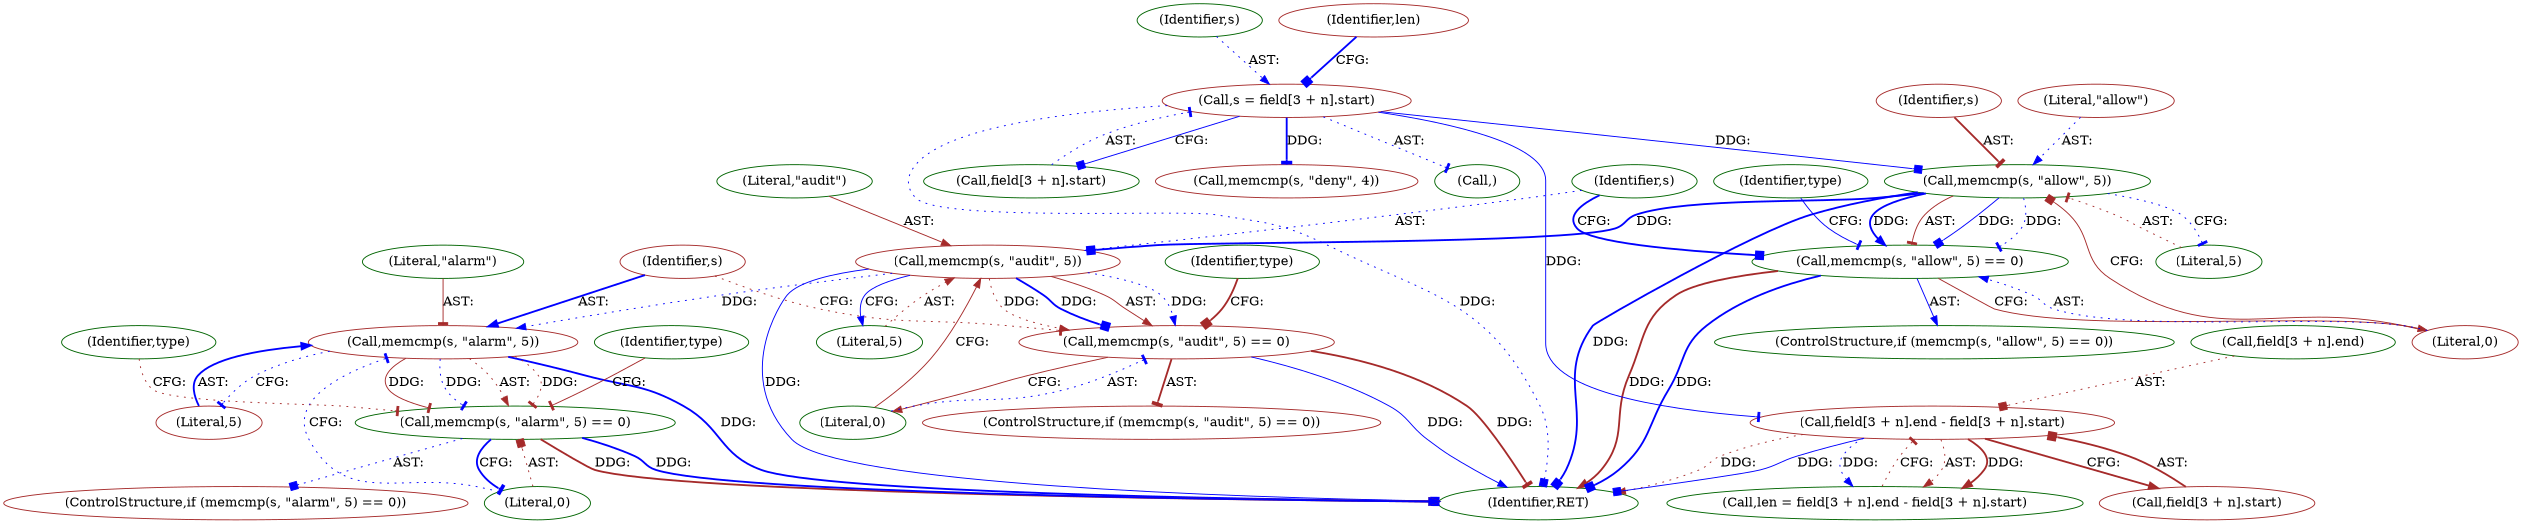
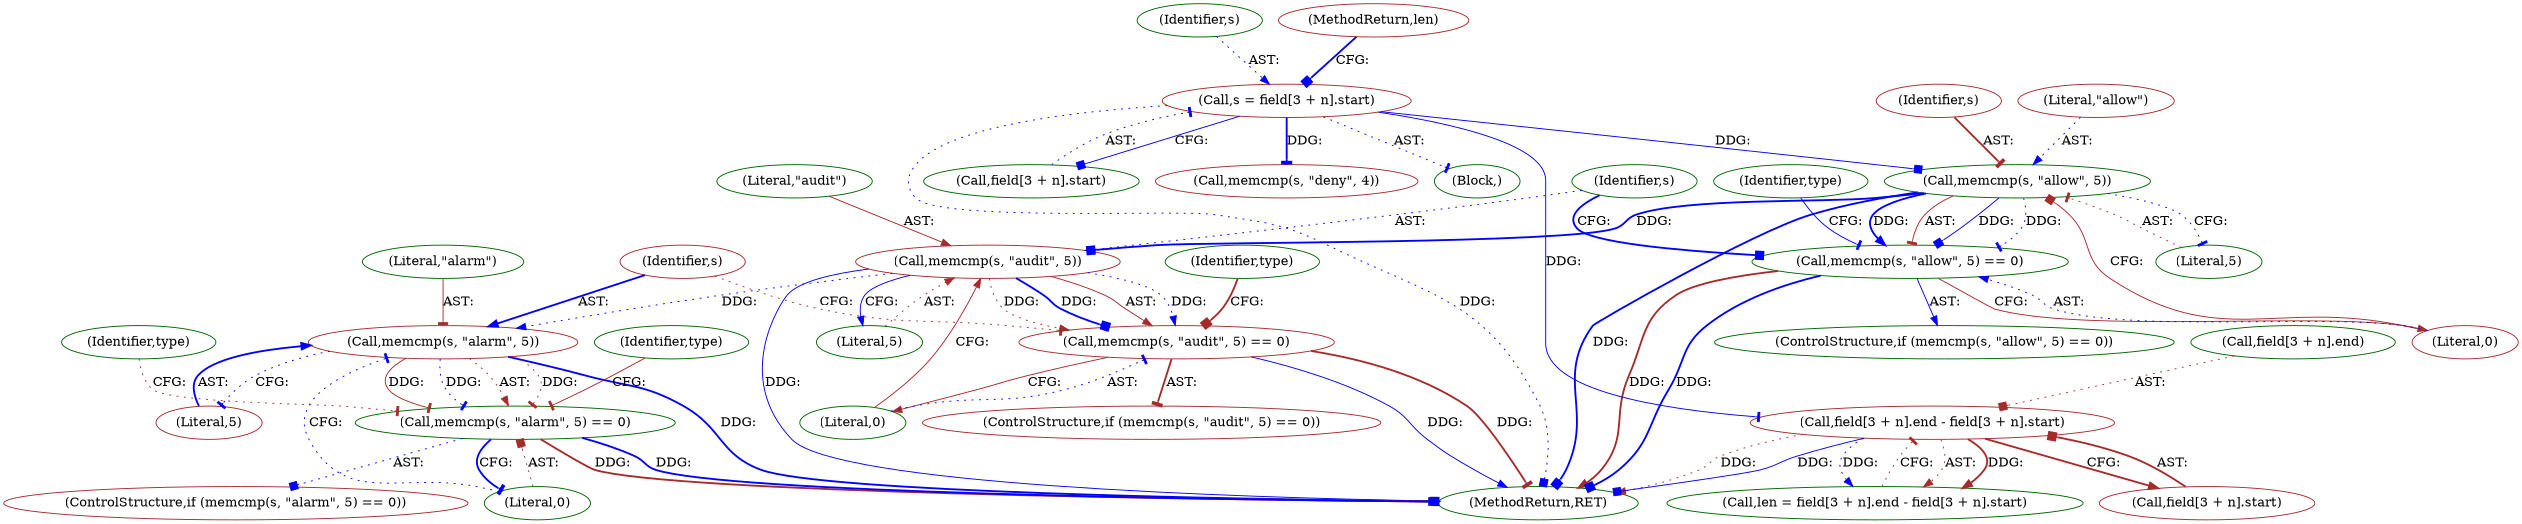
node "(Identifier,len)": label "(Identifier,len)" -> "(MethodReturn,len)"
node "(Call,)": label "(Call,)" -> "(Block,)"
node "(Identifier,RET)": label "(Identifier,RET)" -> "(MethodReturn,RET)"
